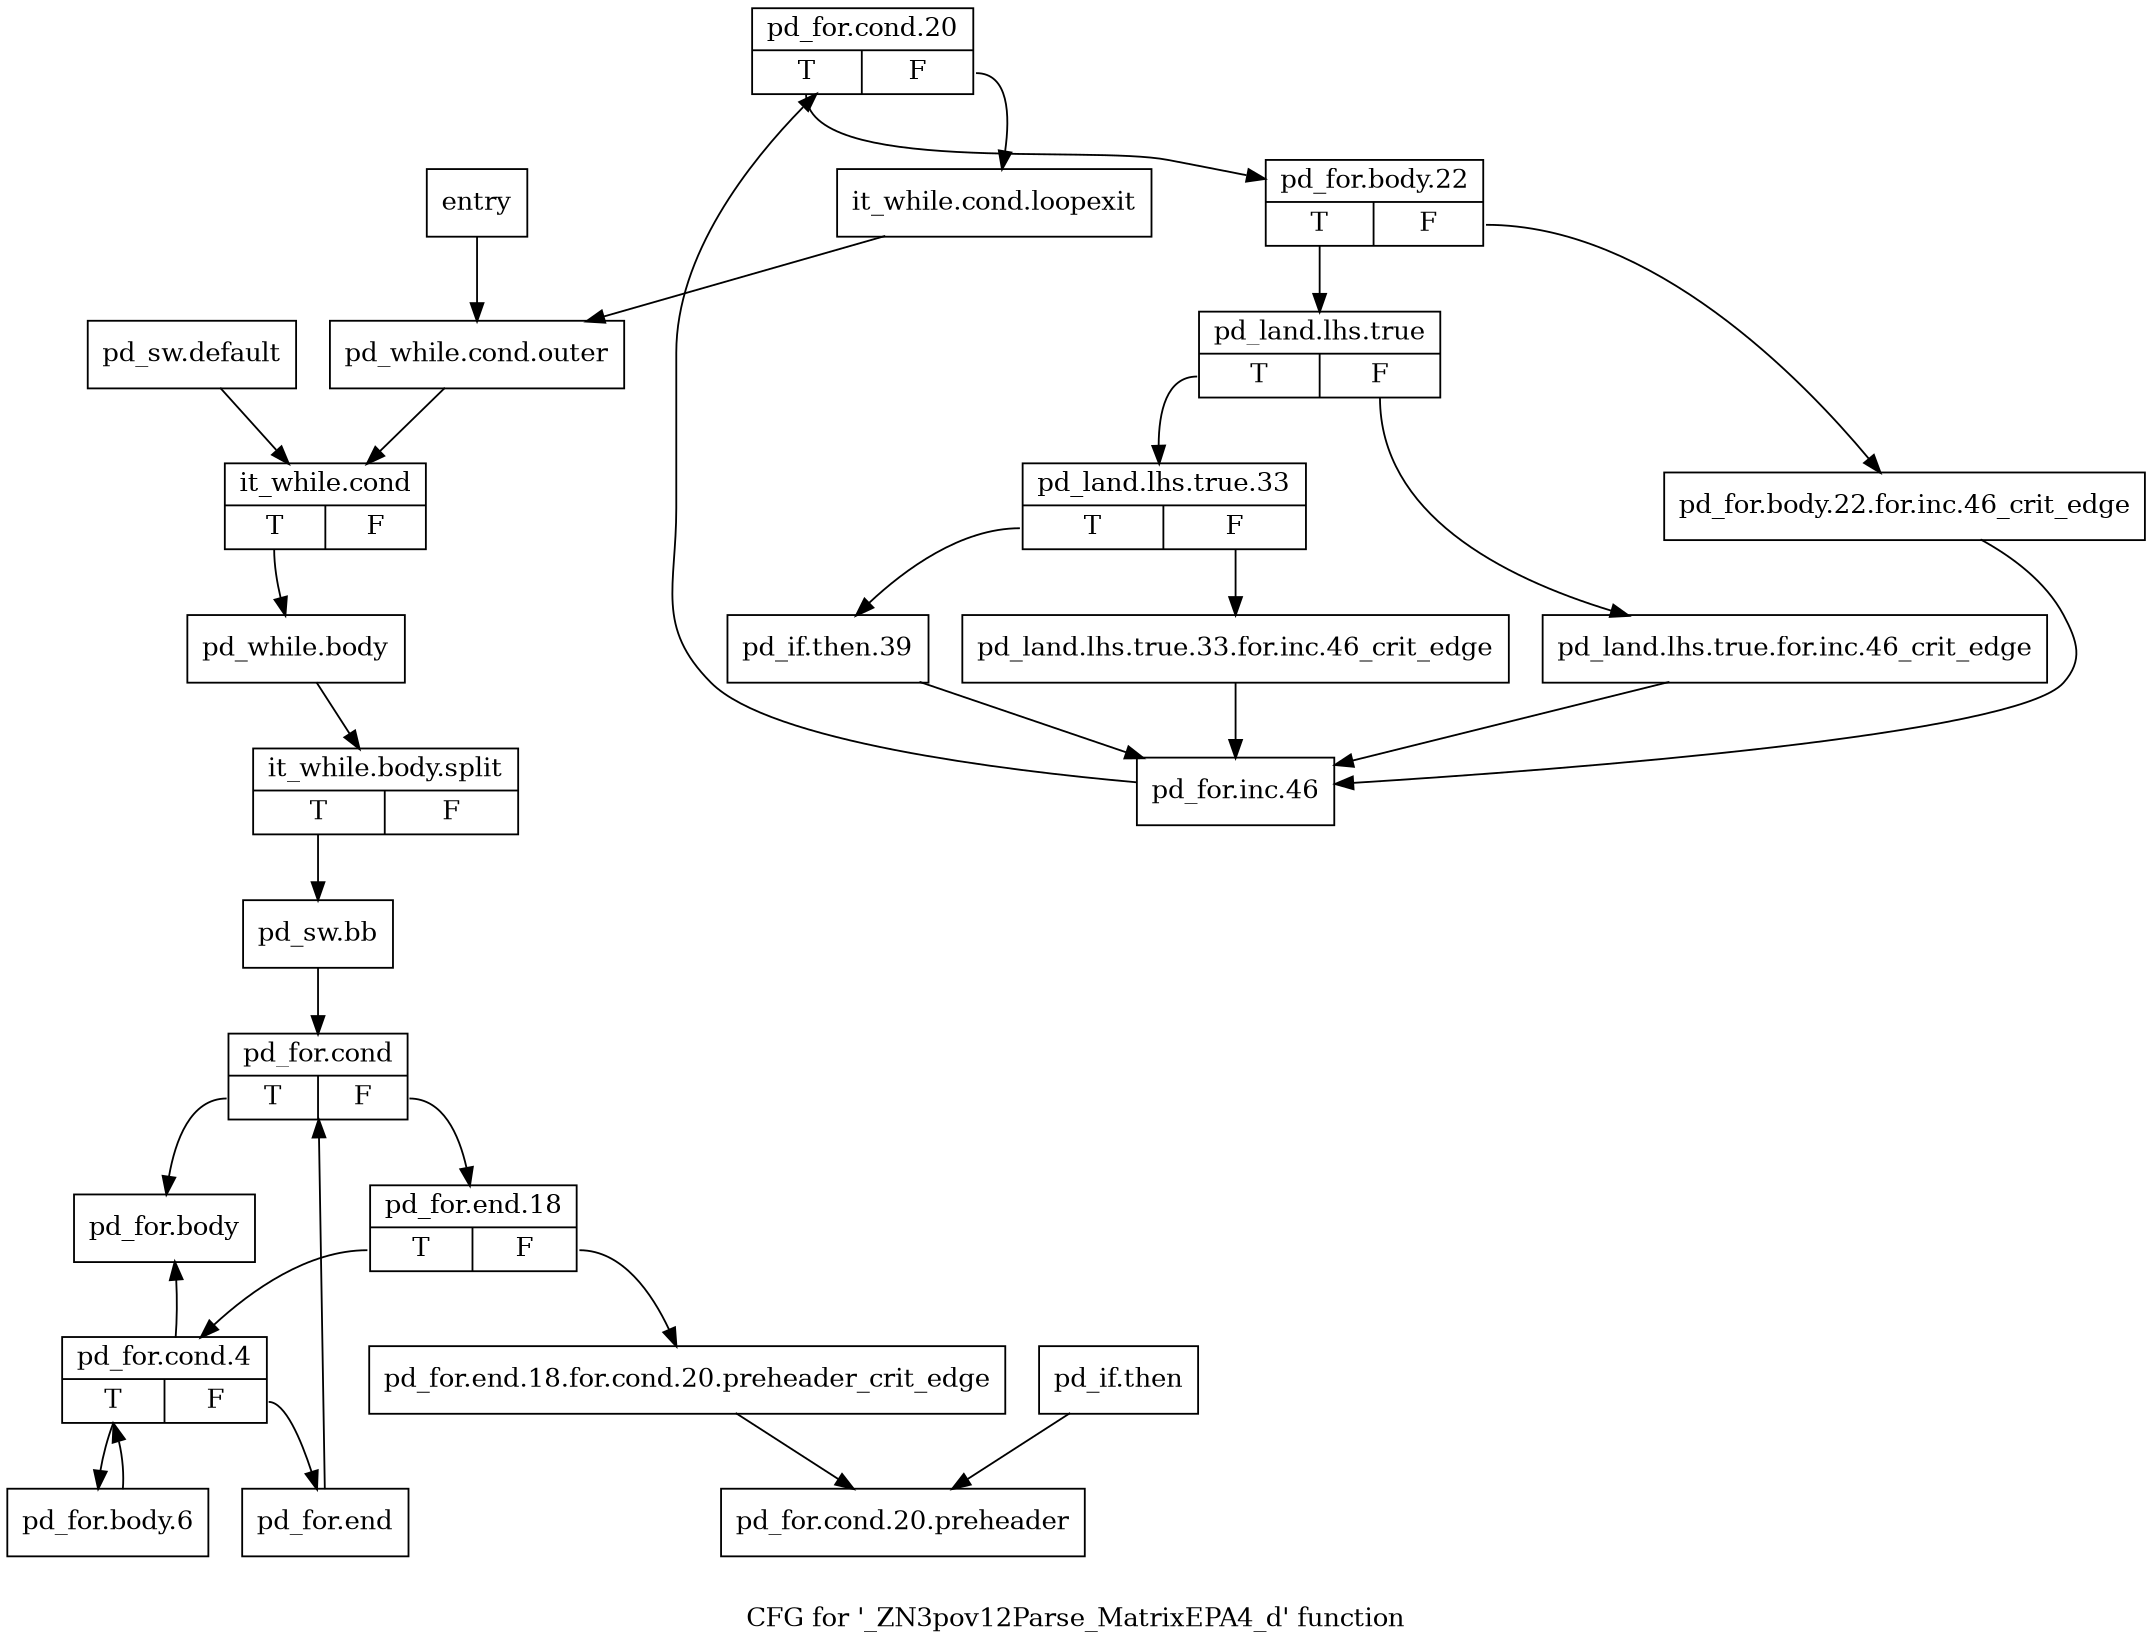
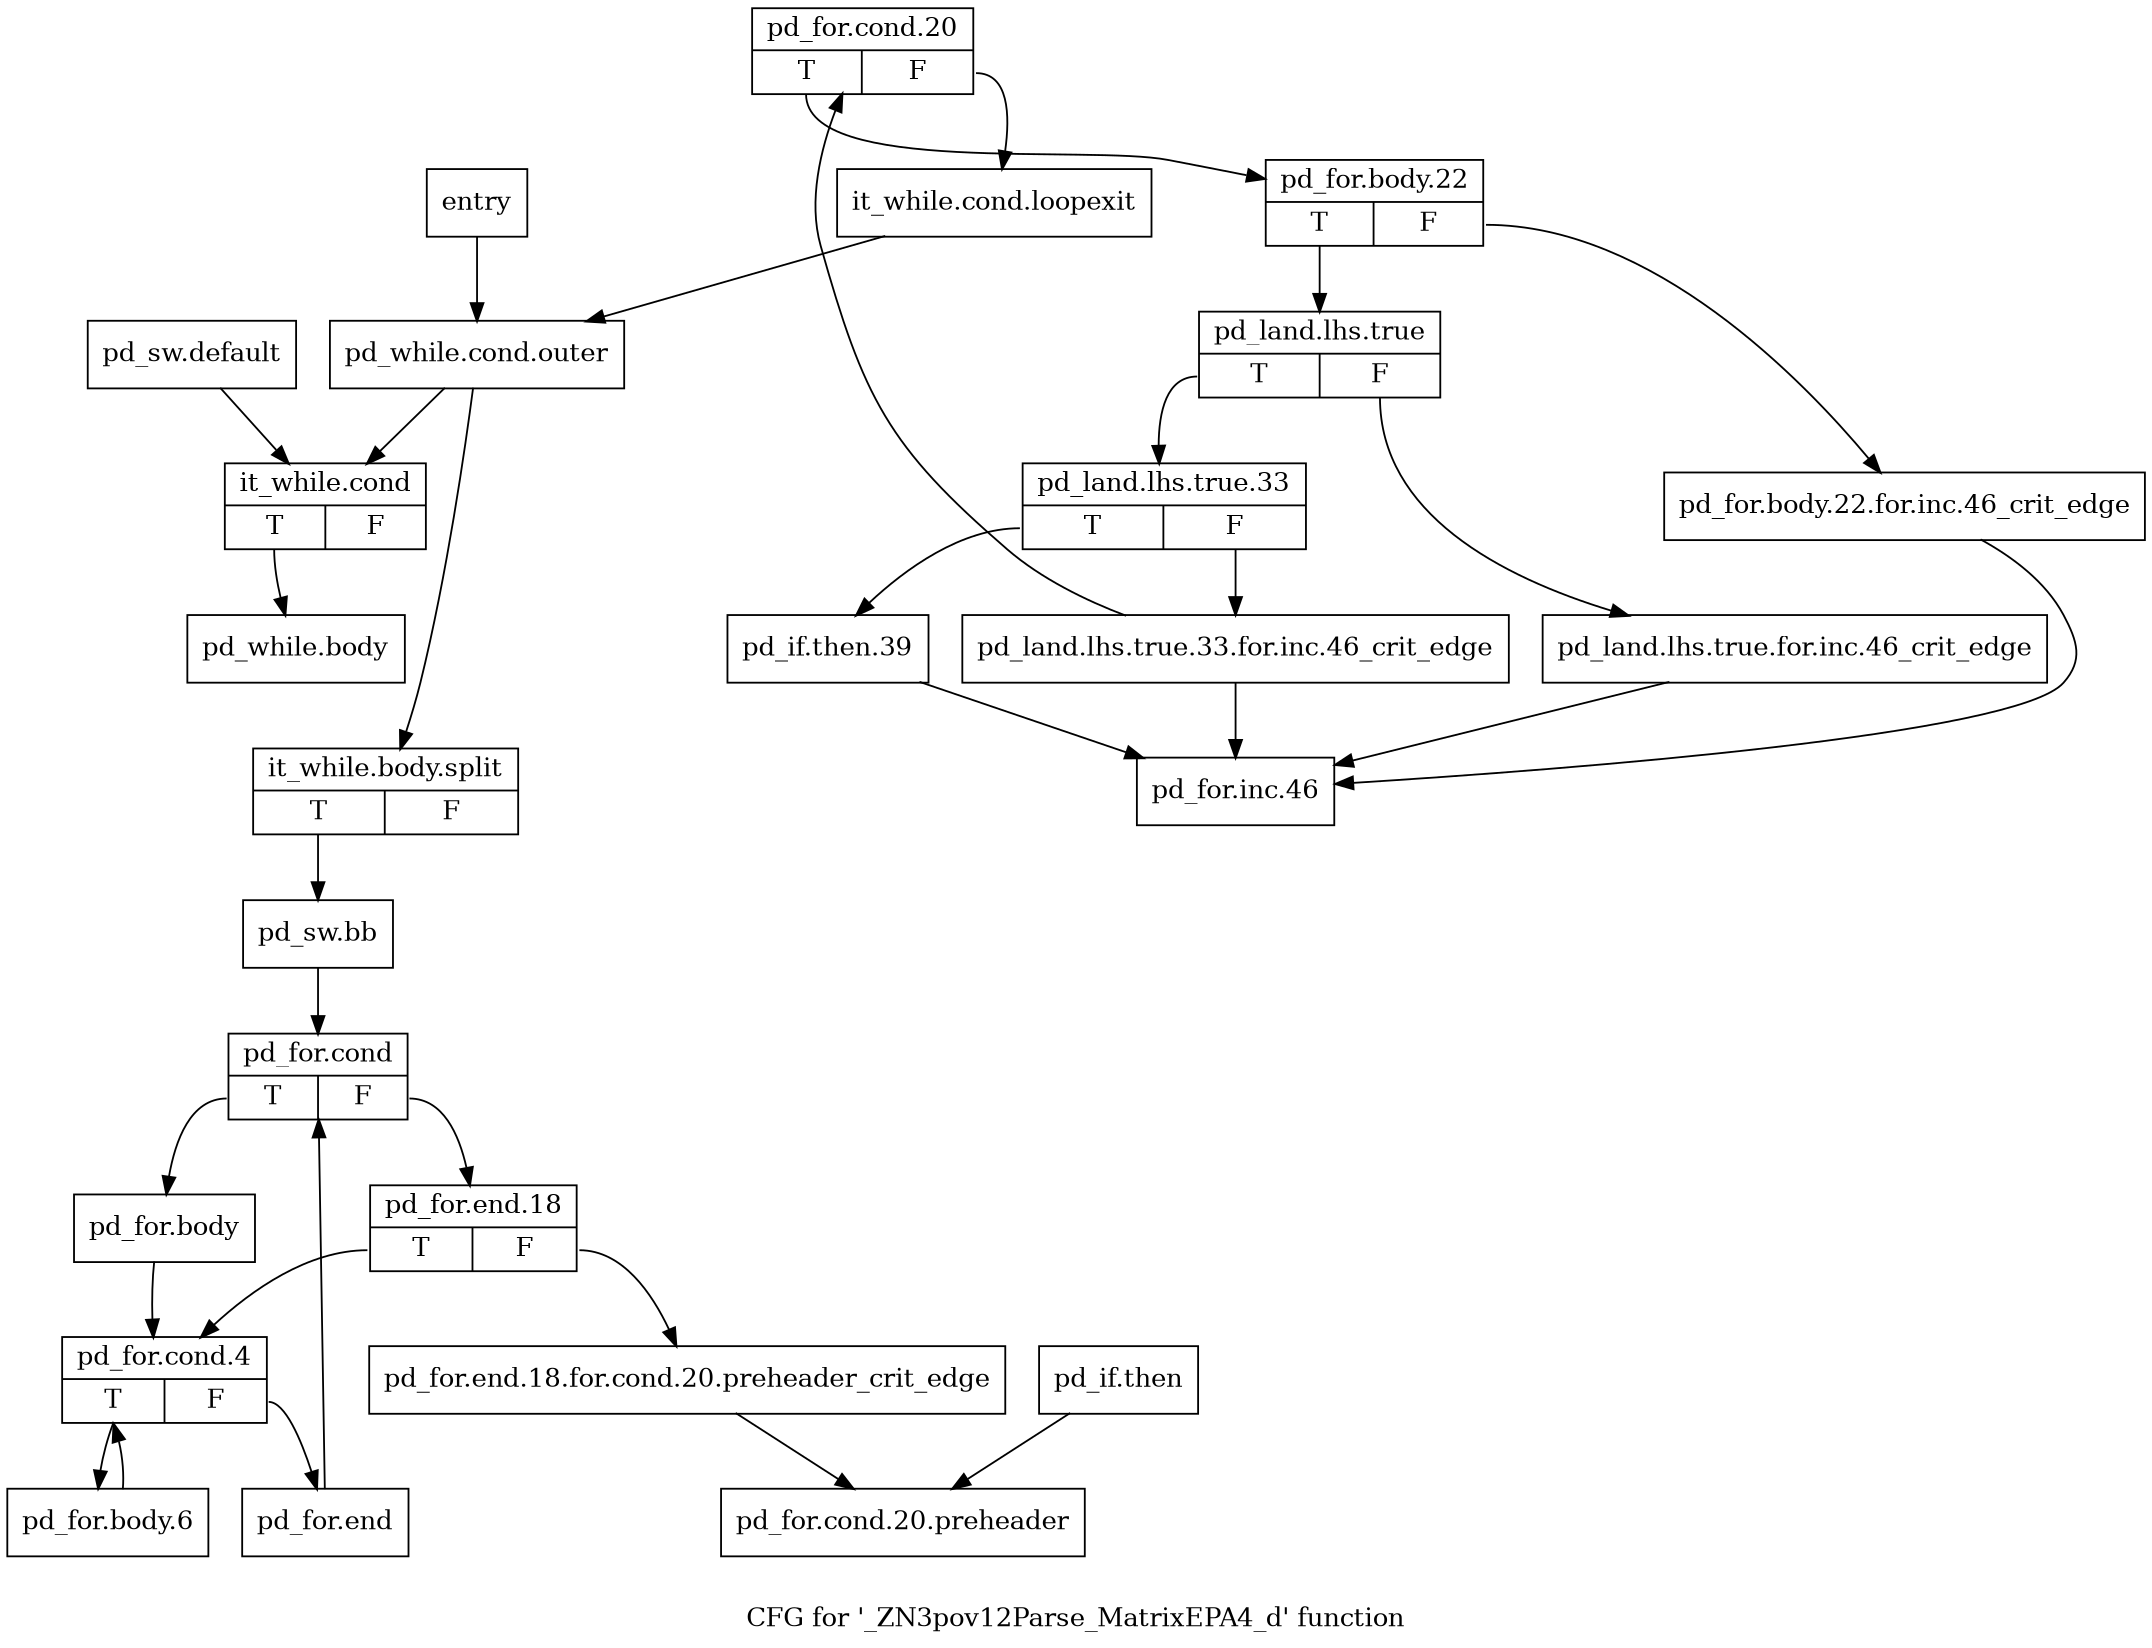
edge "pd_for.inc.46" -> "pd_for.cond.20": now "pd_land.lhs.true.33.for.inc.46_crit_edge" -> "pd_for.cond.20"
edge "pd_while.body" -> "it_while.body.split": now "pd_while.cond.outer" -> "it_while.body.split"
edge "pd_for.cond.4" -> "pd_for.body": reversed
